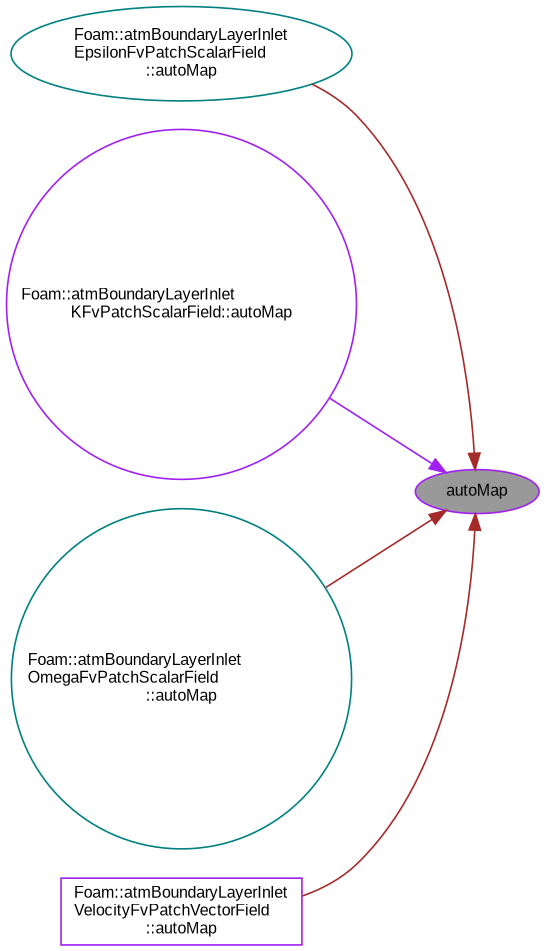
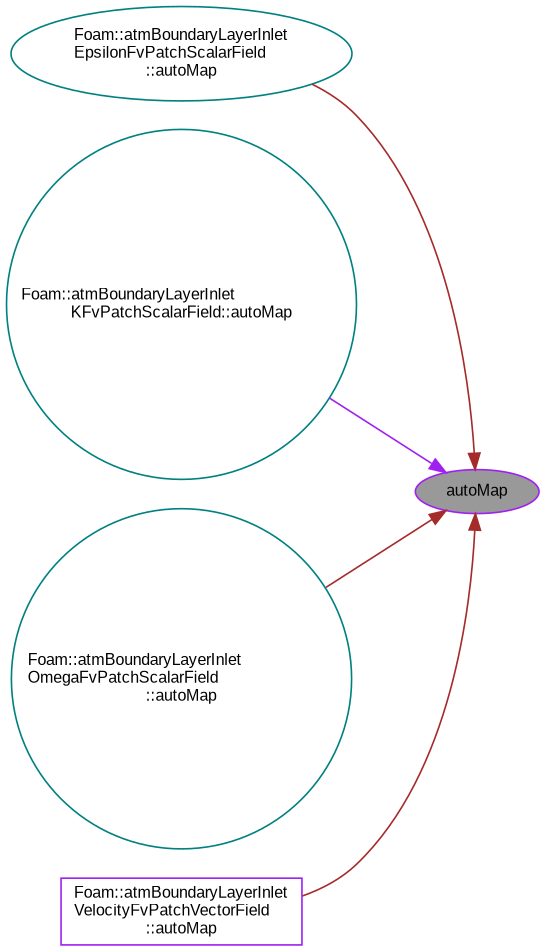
node "Foam::atmBoundaryLayerInlet KFvPatchScalarField::autoMap": color purple -> teal
